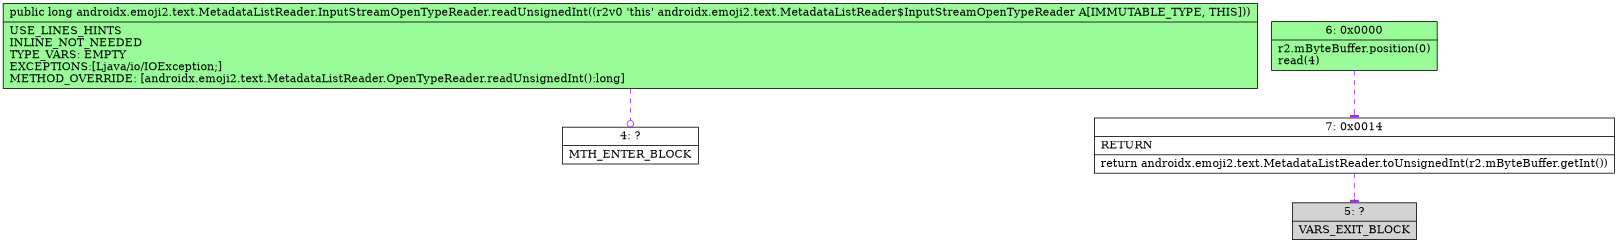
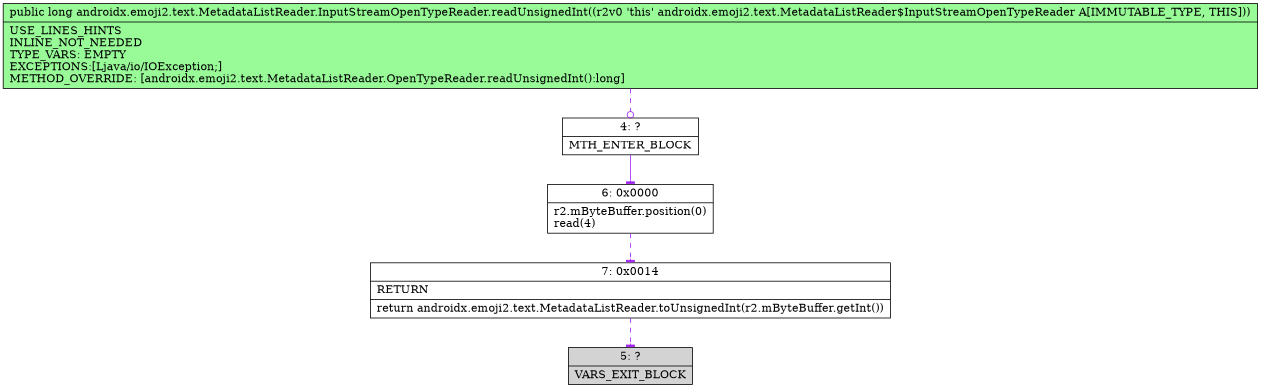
node "6: 0x0000": fillcolor palegreen -> white
edge "4: ?" -> "6: 0x0000": added
